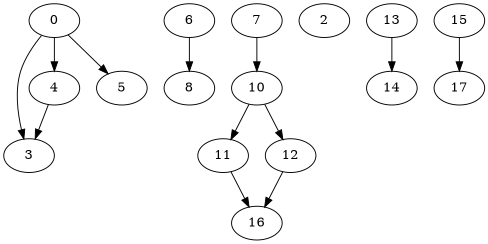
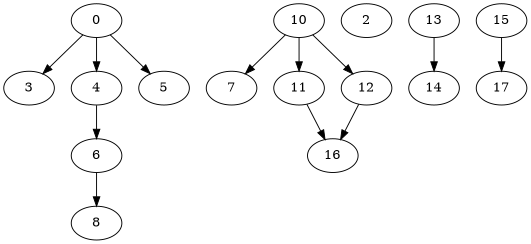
edge "7" -> "10": reversed
edge "4" -> "3": now "4" -> "6"
